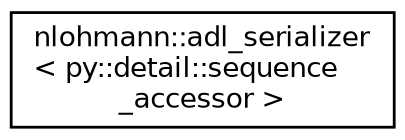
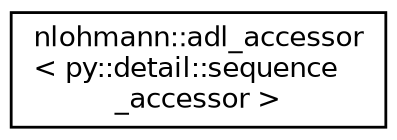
node "nlohmann::adl_serializer < py::detail::sequence _accessor >": label "nlohmann::adl_serializer < py::detail::sequence _accessor >" -> "nlohmann::adl_accessor < py::detail::sequence _accessor >"
